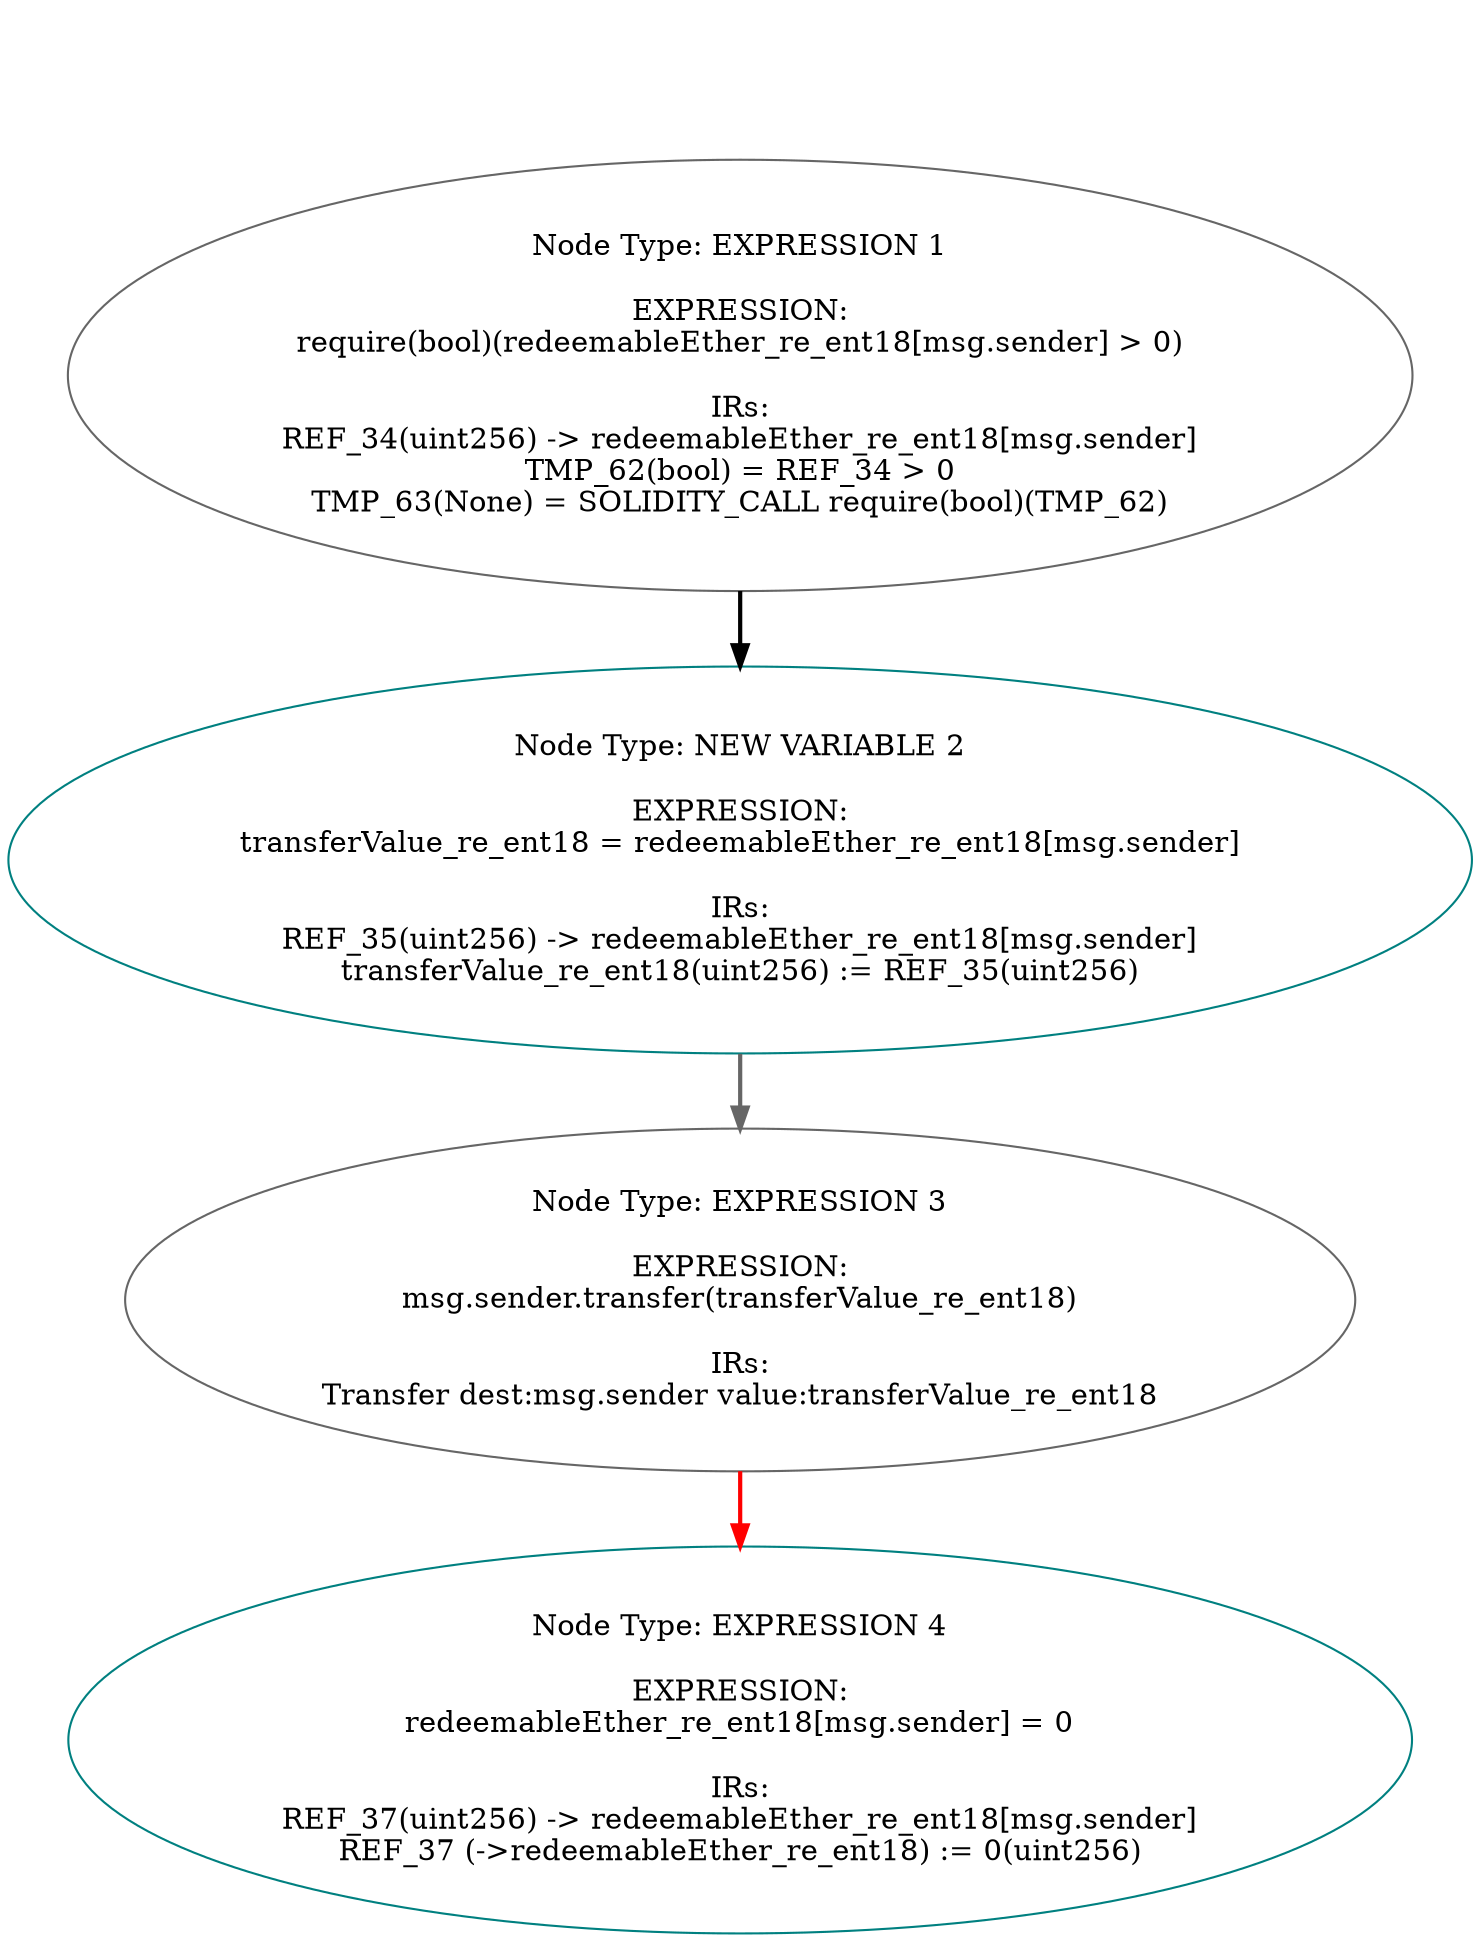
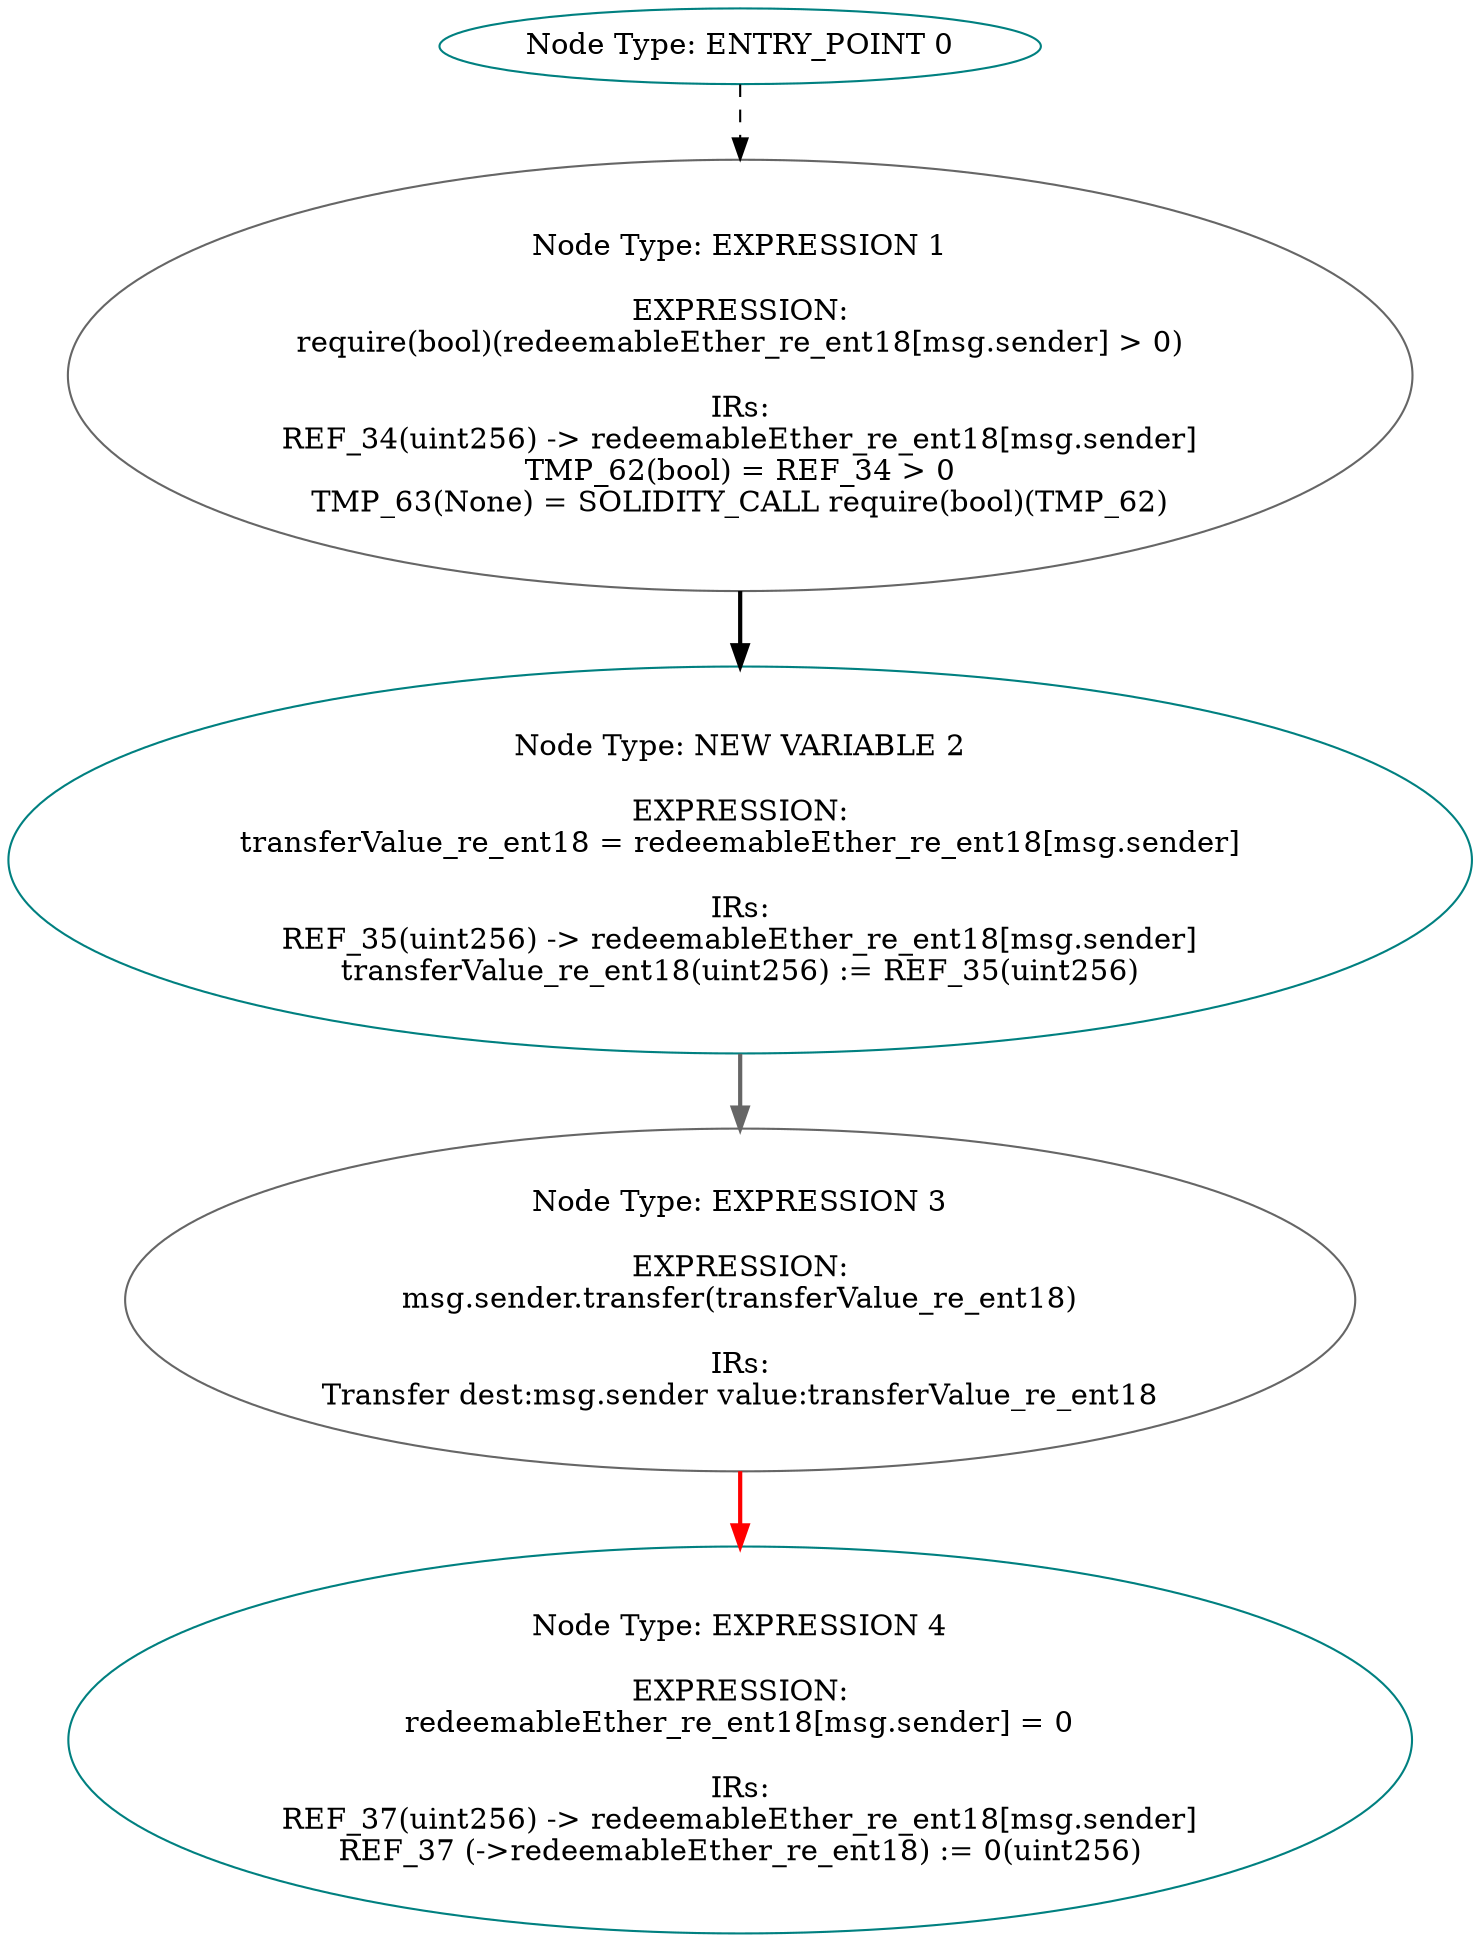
node "Node Type: ENTRY_POINT 0": added
